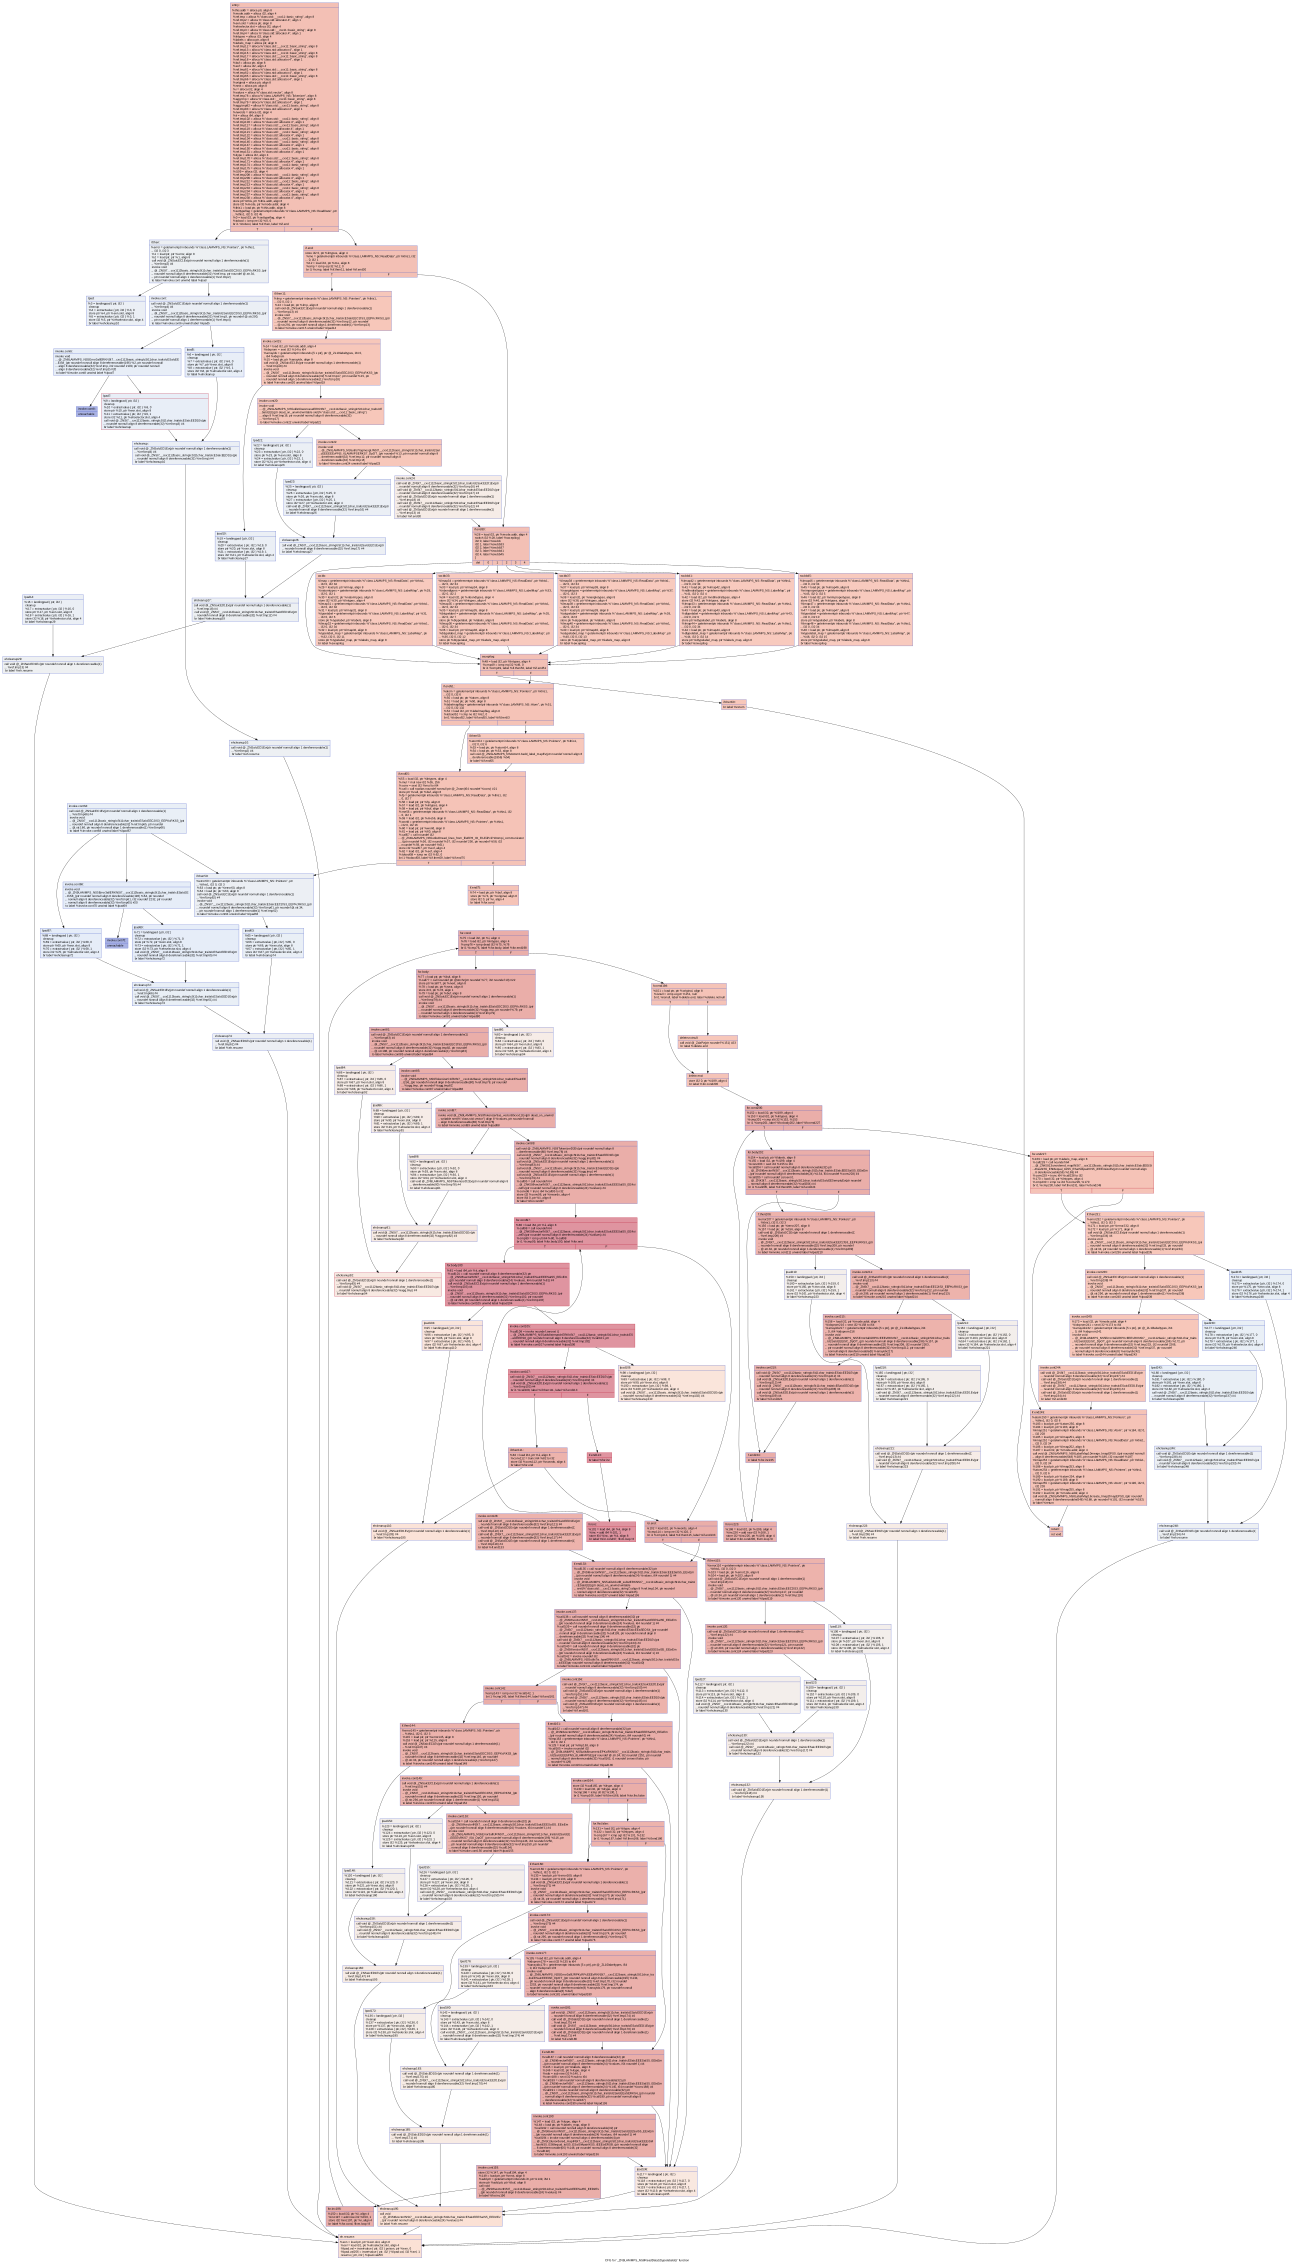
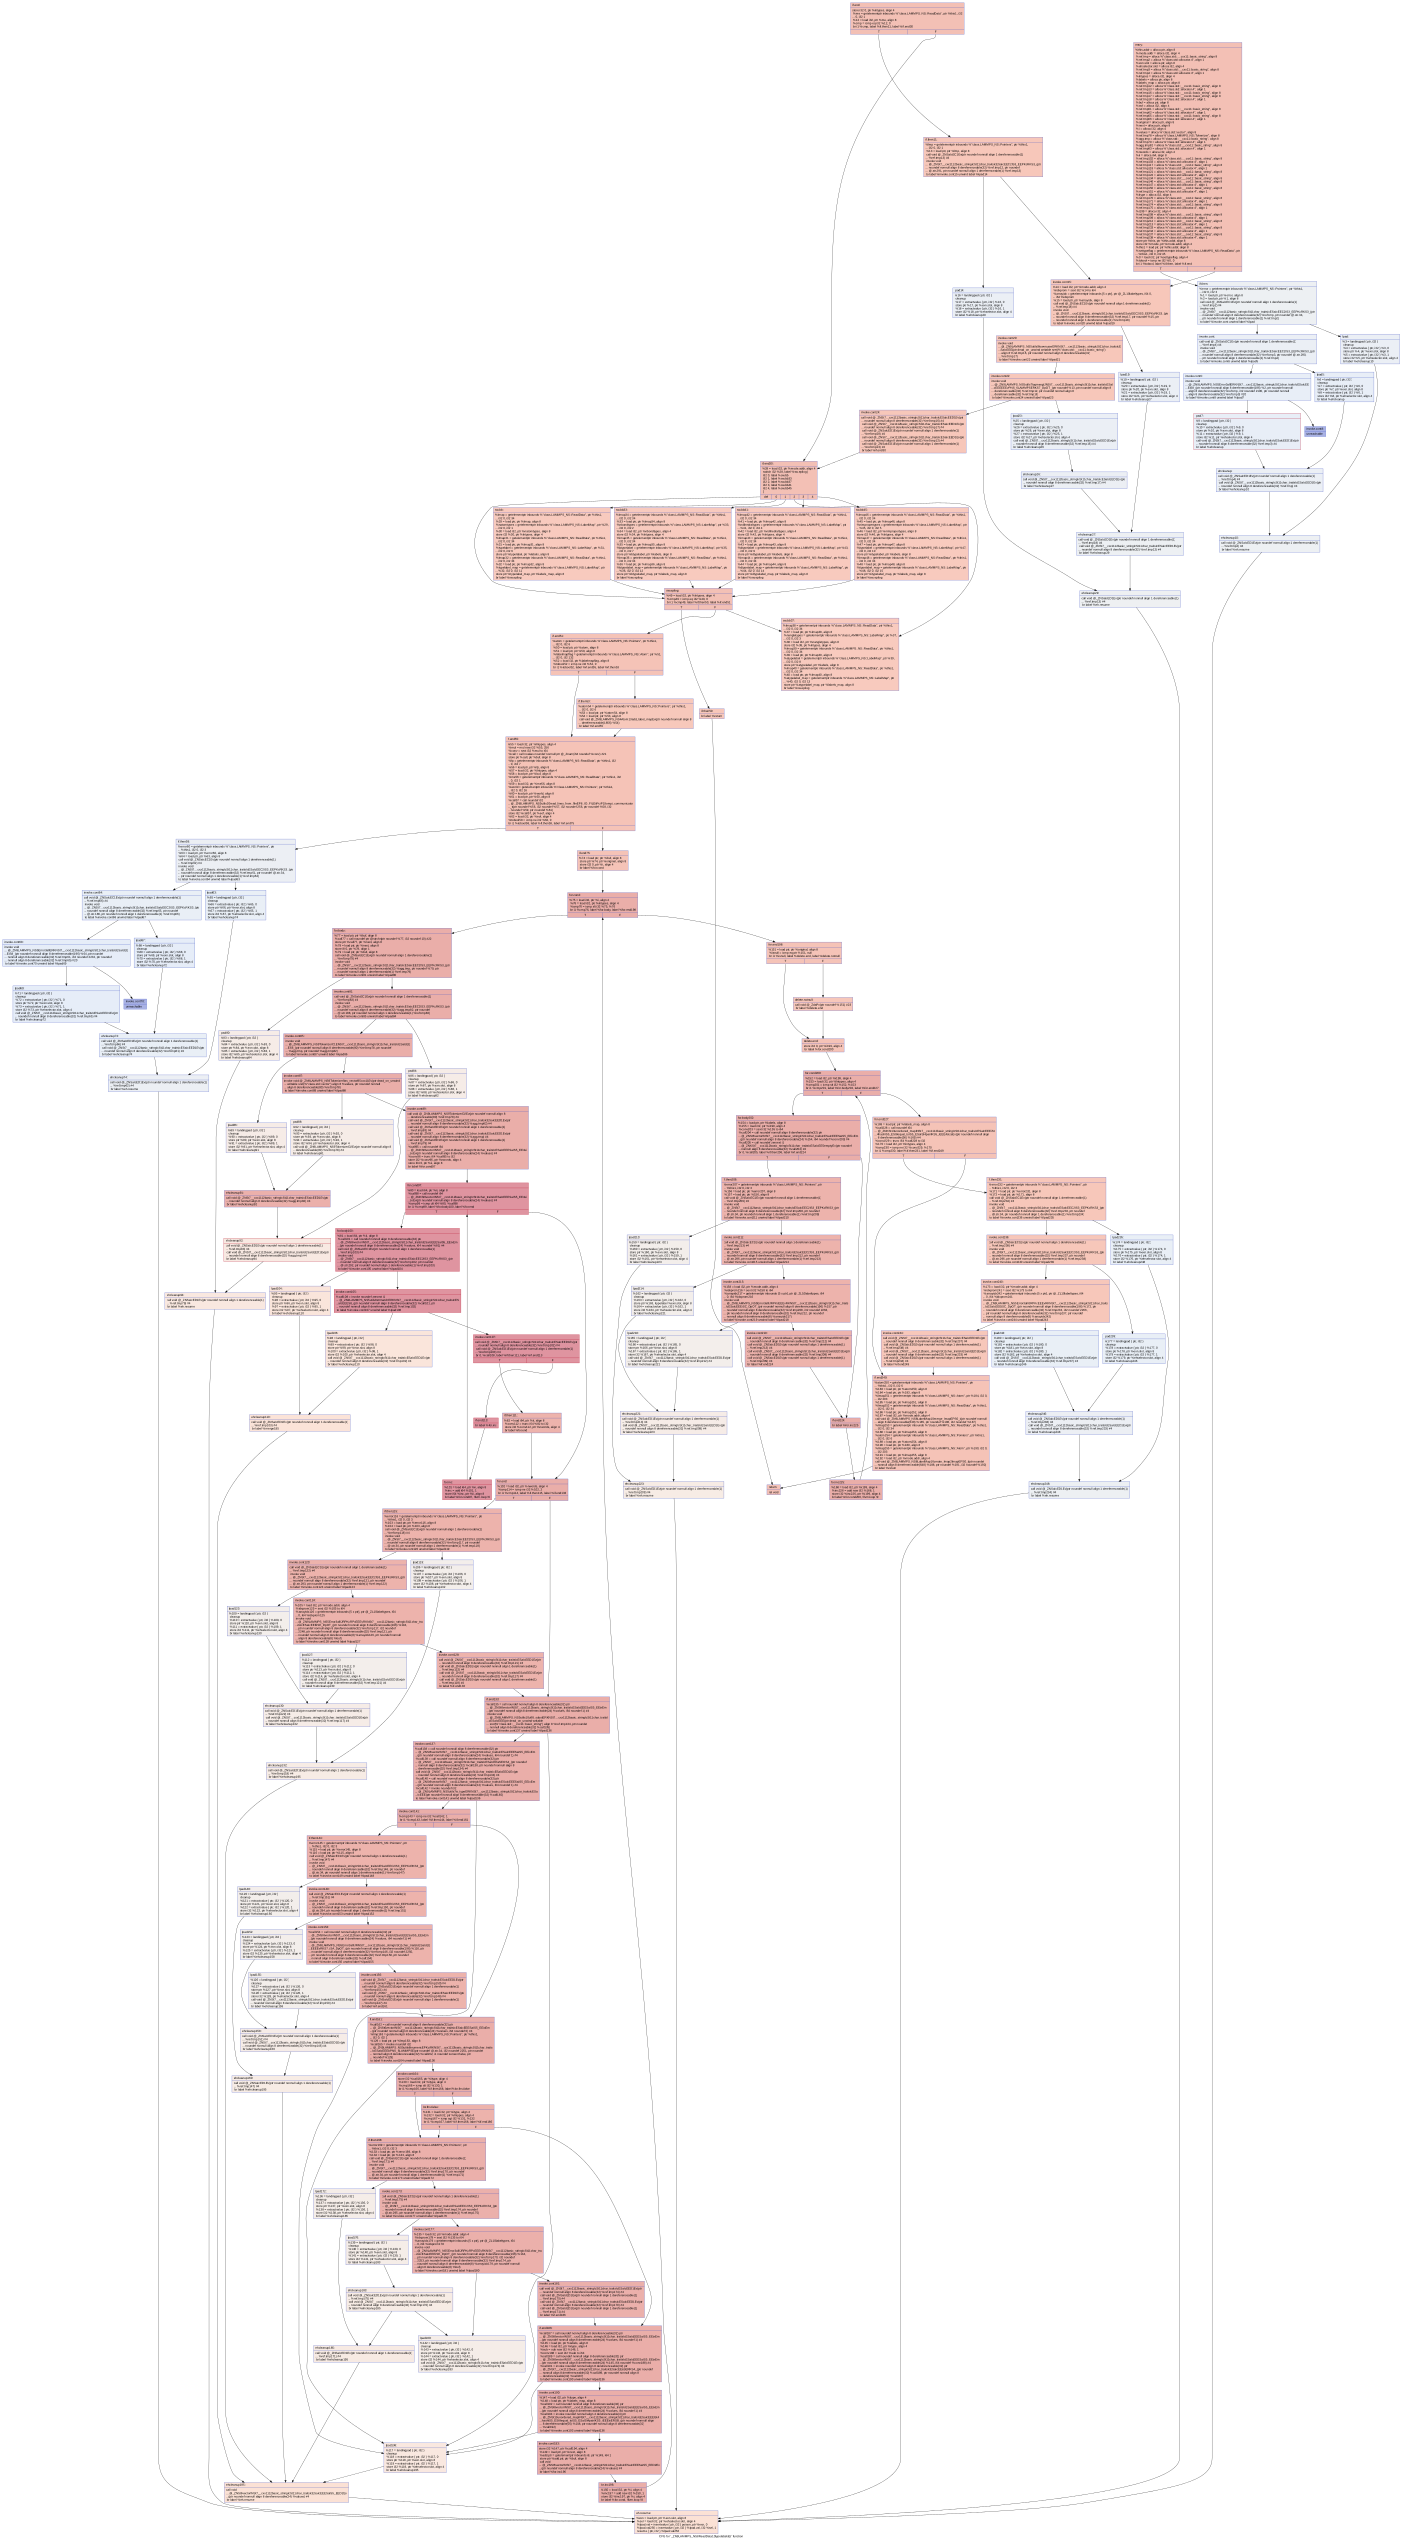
edge "if.then11:" -> "lpad14:": added
edge "entry:" -> "if.end:": now "entry:" -> "invoke.cont15:"
node "lpad21:": removed
edge "lpad:" -> "ehcleanup10:": added
node "invoke.cont24:": fillcolor #ead5c970 -> #ec7f6370
edge "sw.bb37:" -> "sw.epilog:": reversed
edge "invoke.cont64:" -> "if.then59:": reversed
node "for.cond:": text "%cmp76 = icmp dead i32 %75, %76" -> "%cmp76 = icmp slt i32 %75, %76"
node "for.end227:": color #b70d28ff -> #3d50c3ff
node "ehcleanup91:": fillcolor #eed0c070 -> #d24b4070
node "ehcleanup94:": added
node "lpad214:": text "store ptr %163, ptr %exn.slot, align 8" -> "store ptr %163, itypelabel %exn.slot, align 8"
edge "if.then111:" -> "ehcleanup110:": now "lpad106:" -> "ehcleanup110:"
node "ehcleanup110:": text "br label %ehcleanup195" -> "br label %merge195"
node "invoke.cont124:": added
edge "invoke.cont153:" -> "invoke.cont156:": added
edge "lpad180:" -> "ehcleanup183:": reversed
